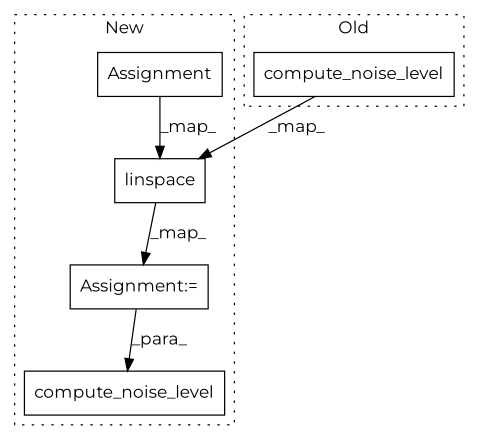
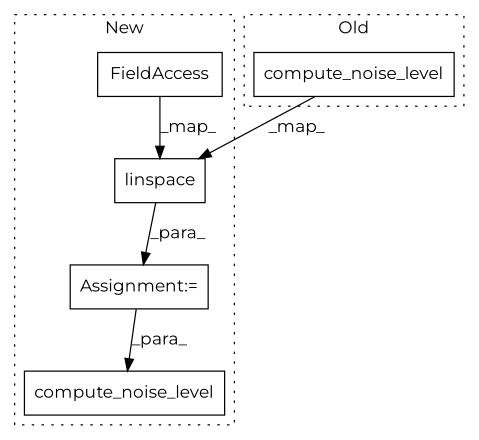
node "Assignment": label "Assignment" -> "FieldAccess"
edge "linspace" -> "Assignment:=": label "_map_" -> "_para_"
